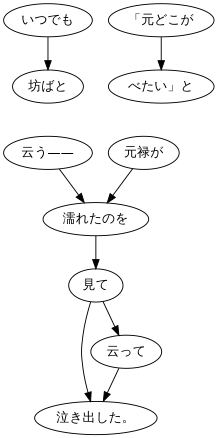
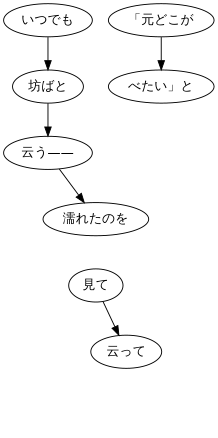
edge "坊ばと" -> "云う——": added
node "元禄が": removed
edge "濡れたのを" -> "見て": removed
node "泣き出した。": removed
